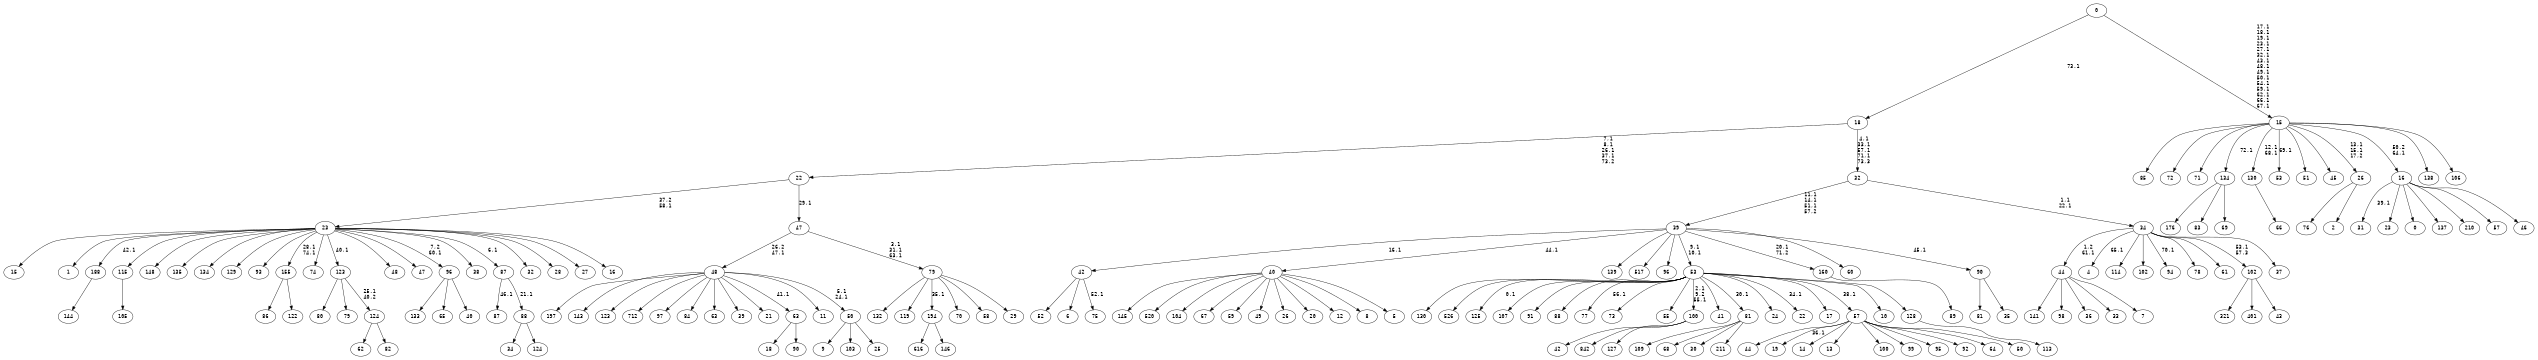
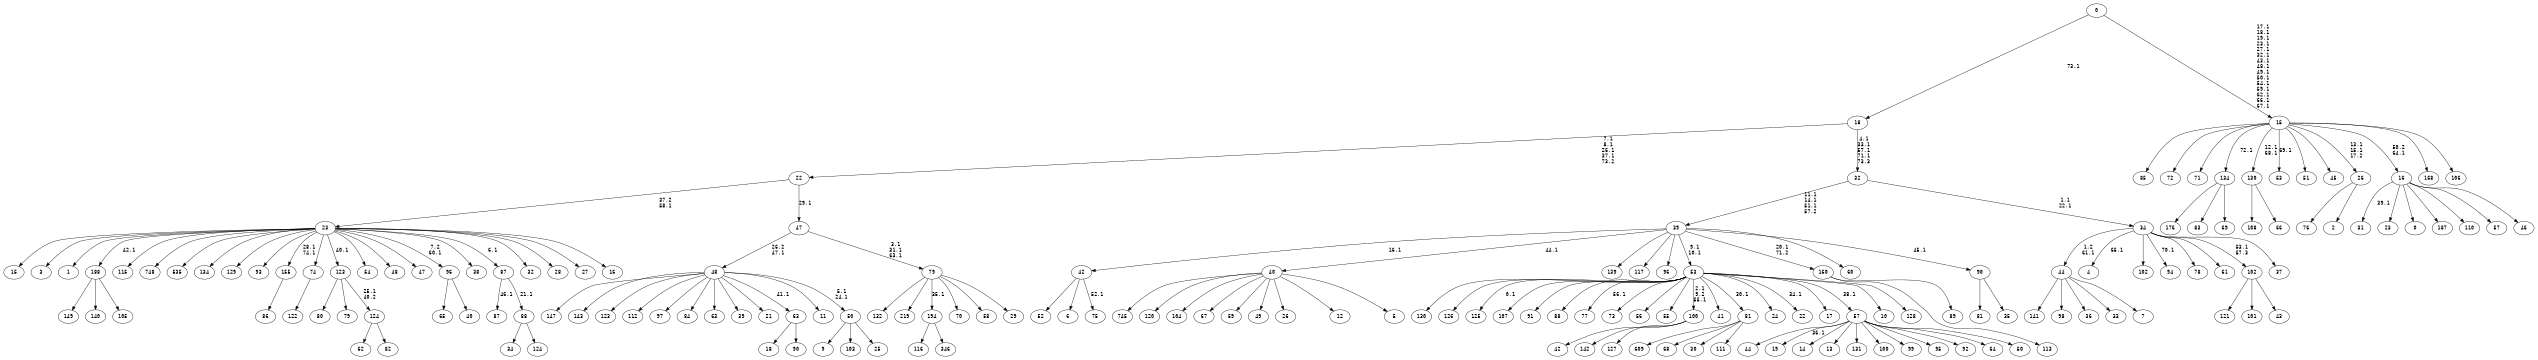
node "138": label "138" -> "168"
node "108": added
node "137": label "137" -> "187"
node "210": label "210" -> "110"
node "3": added
node "148": label "148" -> "748"
node "135": label "135" -> "535"
node "54": added
node "517": label "517" -> "117"
node "114": removed
edge "115" -> "105": now "188" -> "105"
edge "155" -> "122": now "74" -> "122"
node "144": label "144" -> "149"
node "140": added
node "133": removed
node "197": label "197" -> "147"
node "712": label "712" -> "112"
node "119": label "119" -> "219"
node "145": label "145" -> "745"
node "520": label "520" -> "120"
node "20": removed
node "8": removed
node "526": label "526" -> "126"
node "56": added
node "321": label "321" -> "121"
node "401": label "401" -> "101"
edge "128" -> "113": now "160" -> "113"
node "616": label "616" -> "116"
node "146": label "146" -> "346"
node "842": label "842" -> "142"
node "109": label "109" -> "609"
node "211": label "211" -> "111"
node "131": added
